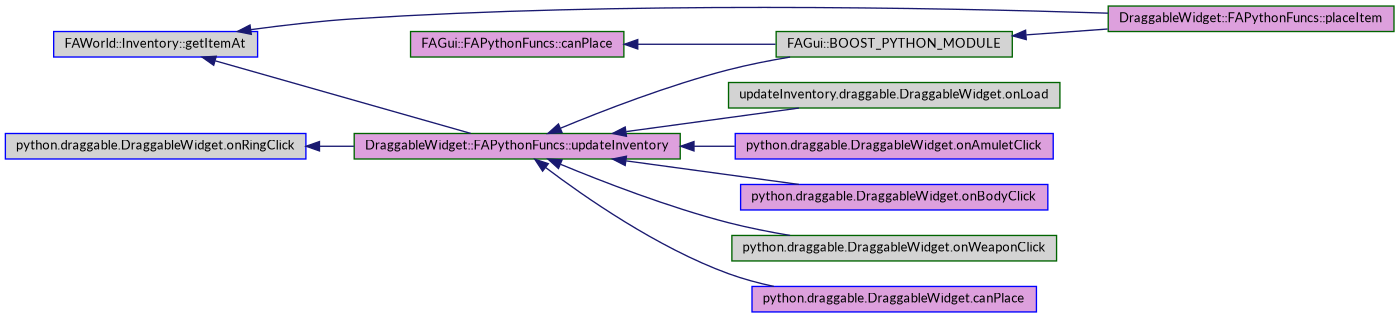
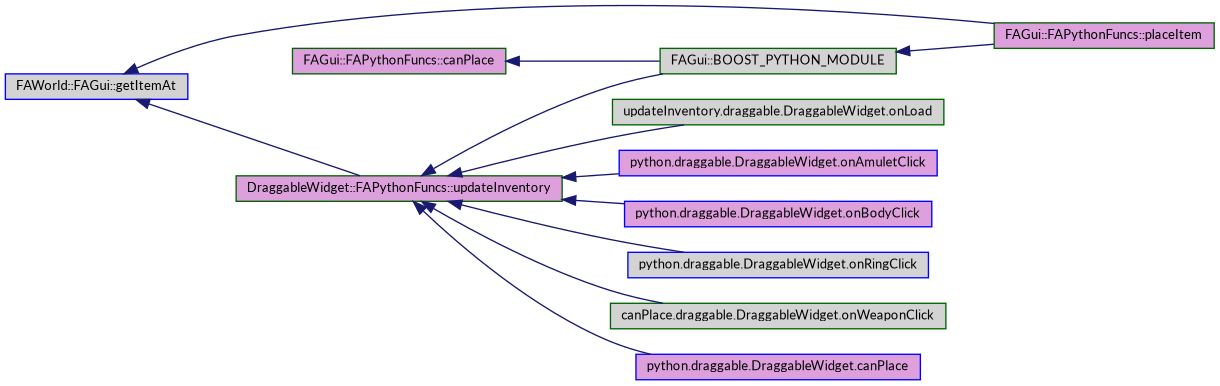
node "DraggableWidget::FAPythonFuncs::placeItem": label "DraggableWidget::FAPythonFuncs::placeItem" -> "FAGui::FAPythonFuncs::placeItem"
node "FAWorld::Inventory::getItemAt": label "FAWorld::Inventory::getItemAt" -> "FAWorld::FAGui::getItemAt"
edge "DraggableWidget::FAPythonFuncs::updateInventory" -> "python.draggable.DraggableWidget.onRingClick": reversed
node "python.draggable.DraggableWidget.onWeaponClick": label "python.draggable.DraggableWidget.onWeaponClick" -> "canPlace.draggable.DraggableWidget.onWeaponClick"
